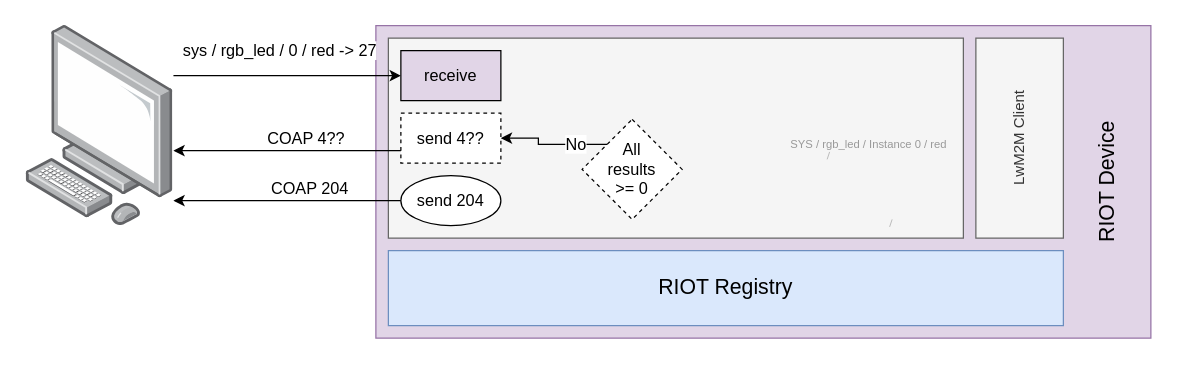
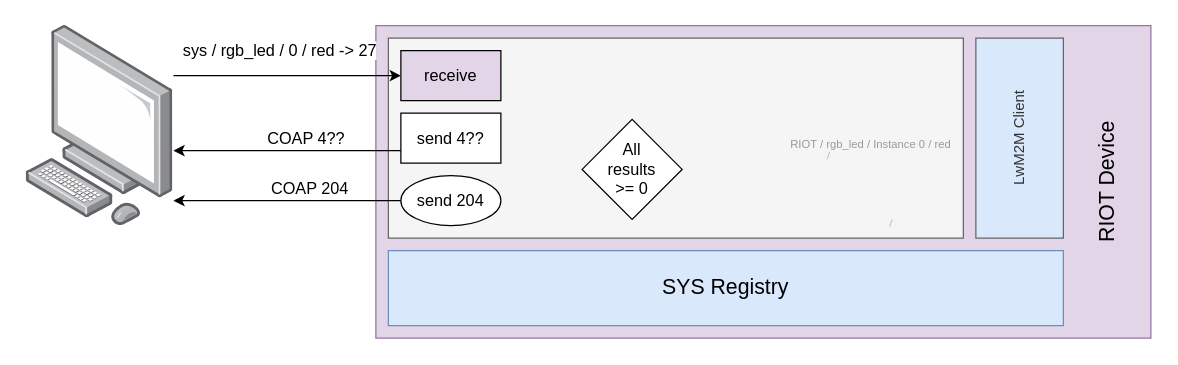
node "send 4??": style dashed -> solid
node "LwM2M Client": fillcolor #f5f5f5 -> #dae8fc
edge "All results >= 0" -> "send 4??": removed, label "No"
node "SYS / rgb_led / Instance 0 / red": label "SYS / rgb_led / Instance 0 / red" -> "RIOT / rgb_led / Instance 0 / red"
node "All results >= 0": style dashed -> solid
node "RIOT Registry": label "RIOT Registry" -> "SYS Registry"
